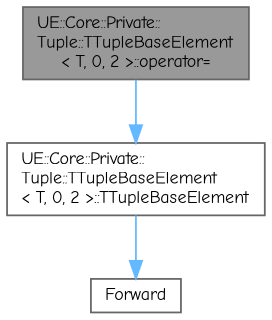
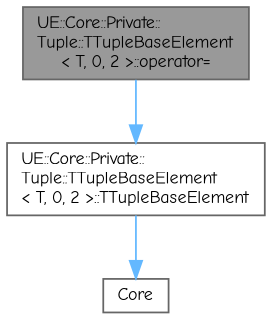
node "Forward": label "Forward" -> "Core"
